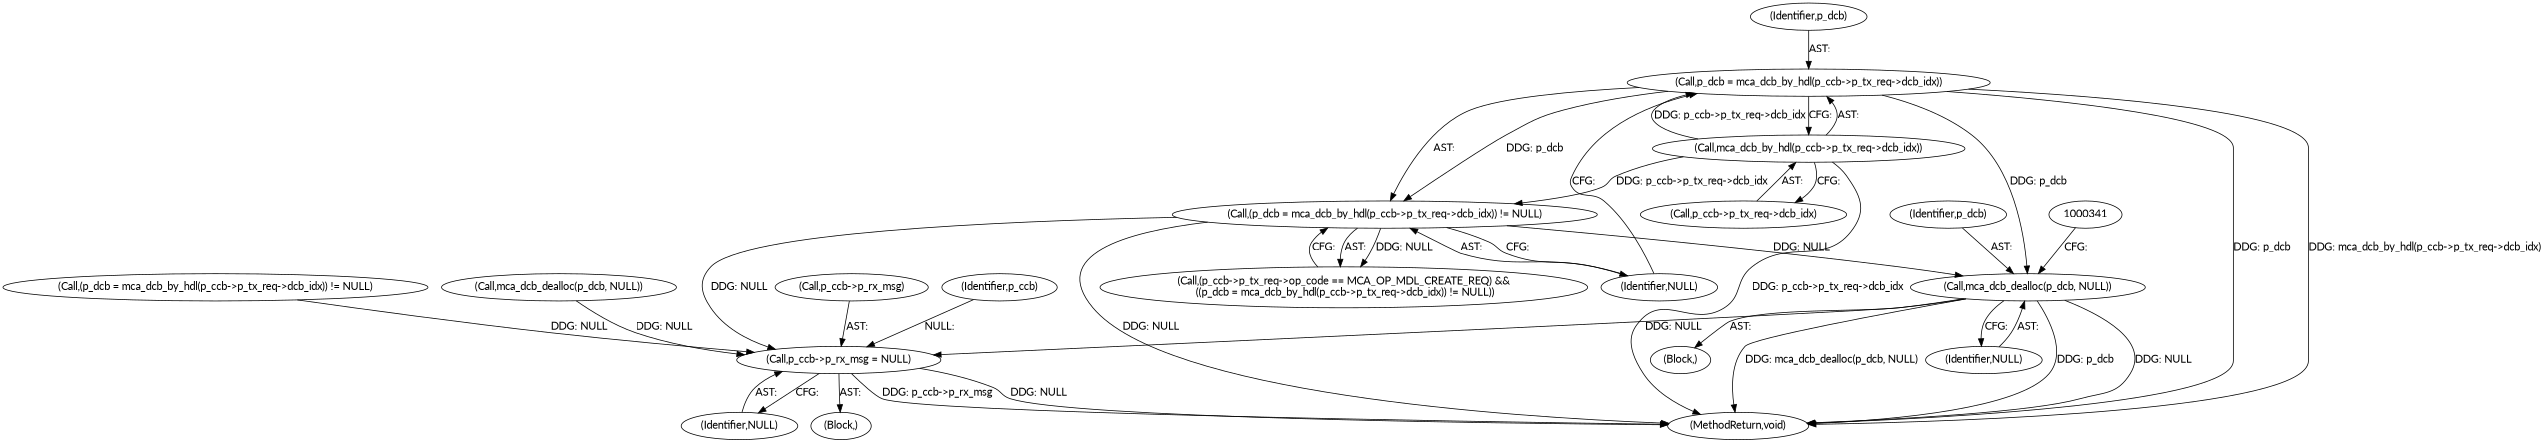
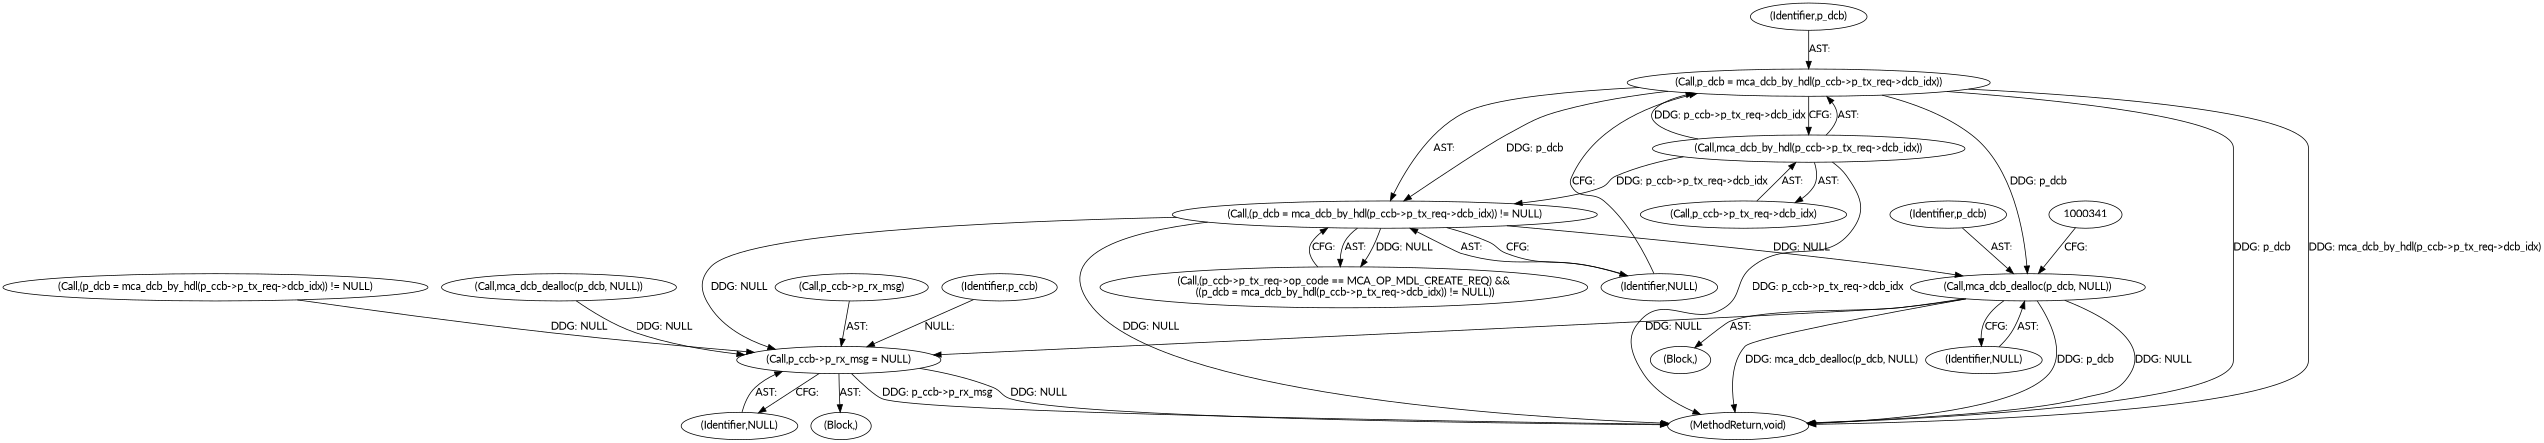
edge "(Call,mca_dcb_by_hdl(p_ccb->p_tx_req->dcb_idx))" -> "(Call,p_ccb->p_tx_req->dcb_idx)": label "CFG: " -> "AST: "
